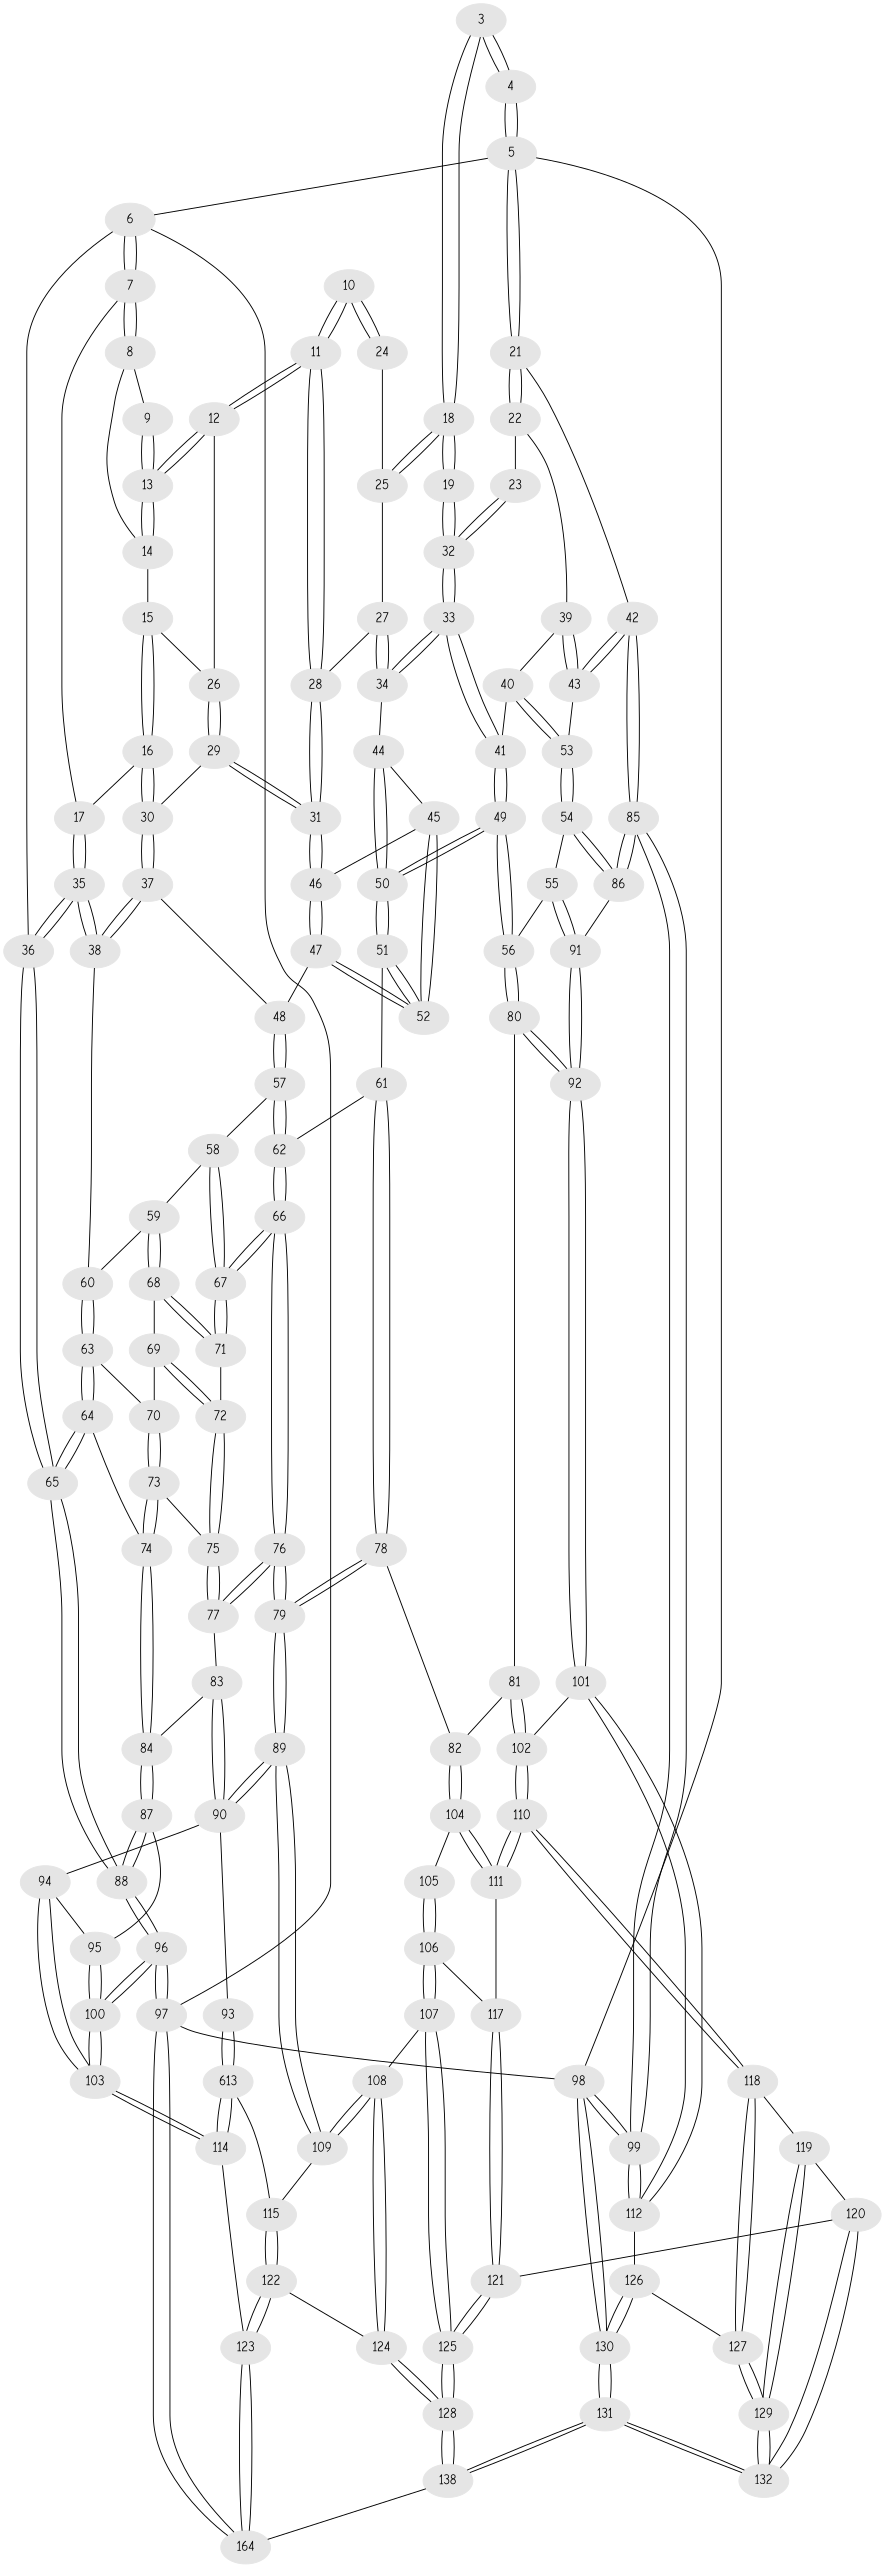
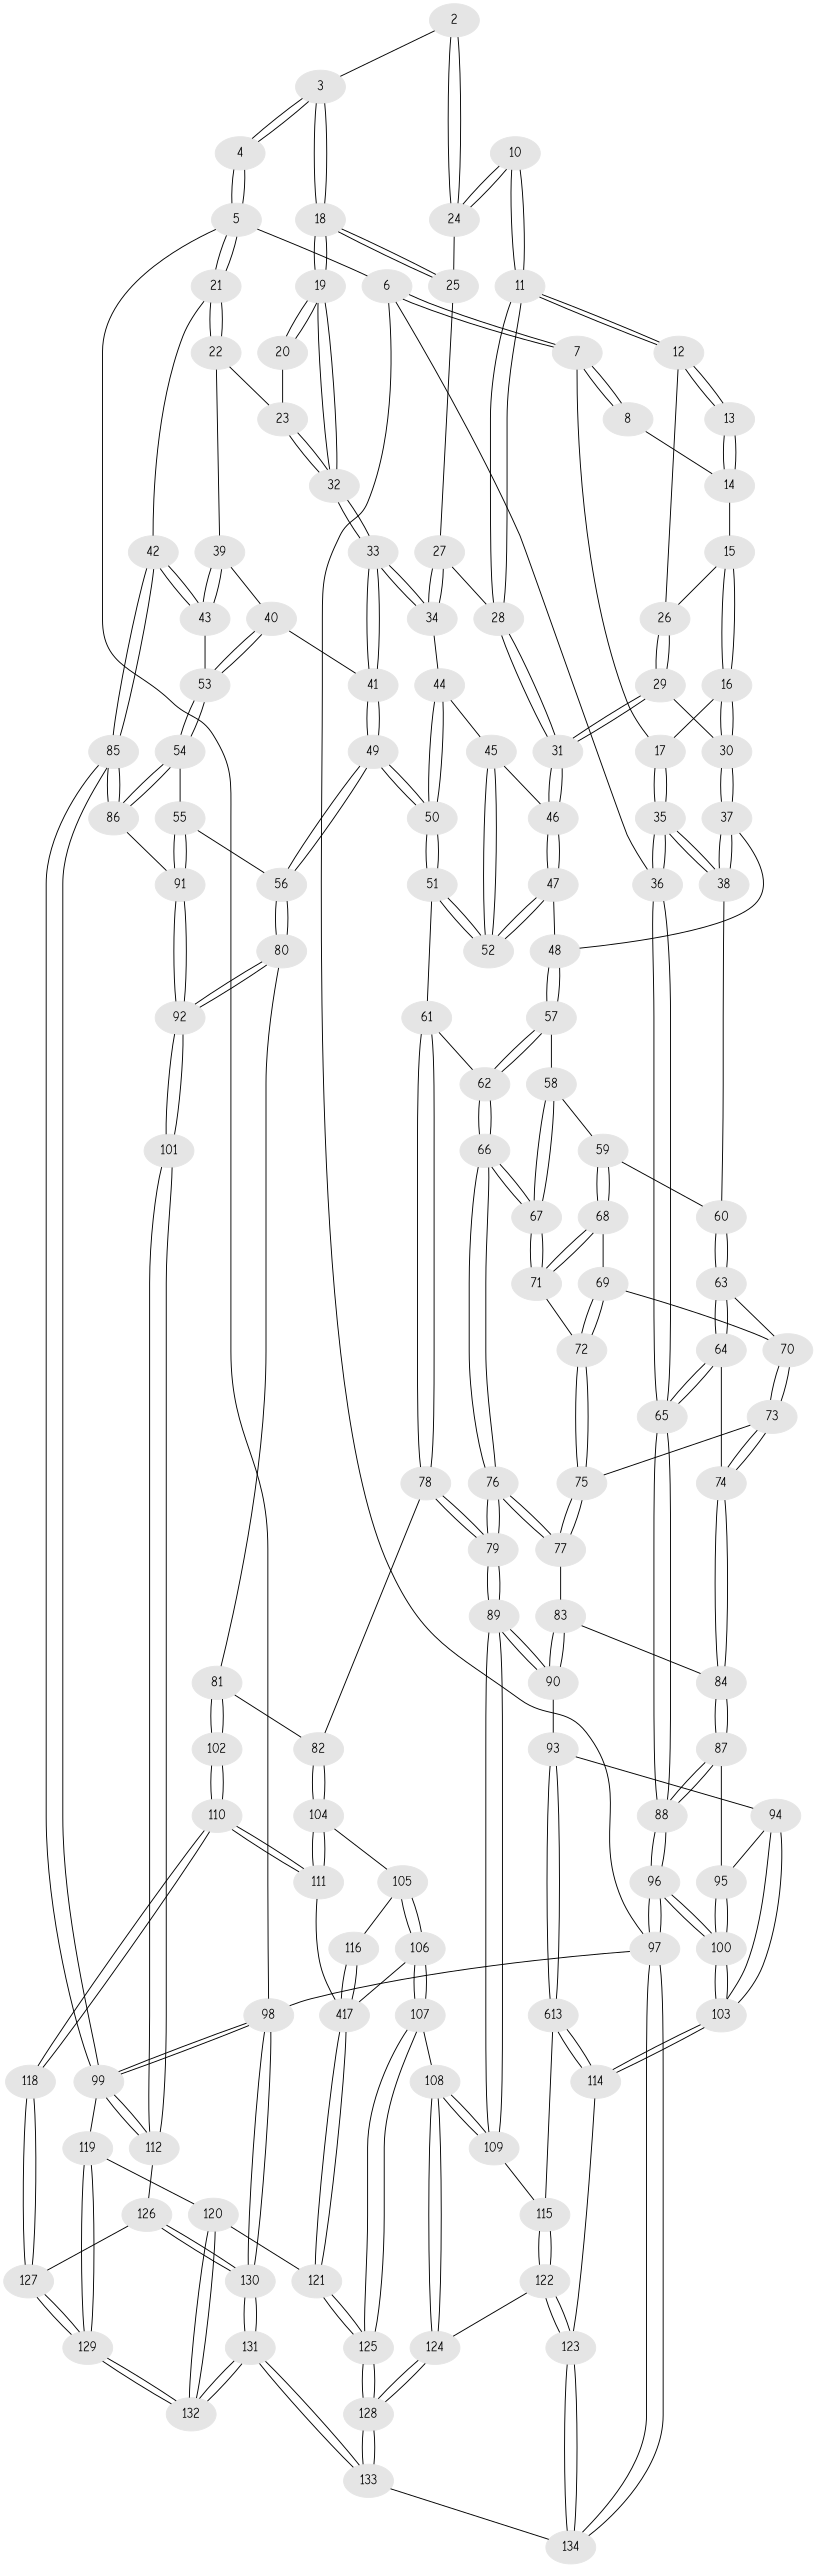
node "2": added
node "20": added
node "9": removed
edge "101" -- "102": removed
edge "90" -- "94": now "93" -- "94"
node "116": added
node "117": label "117" -> "417"
edge "118" -- "119": now "99" -- "119"
node "138": label "138" -> "133"
node "164": label "164" -> "134"
